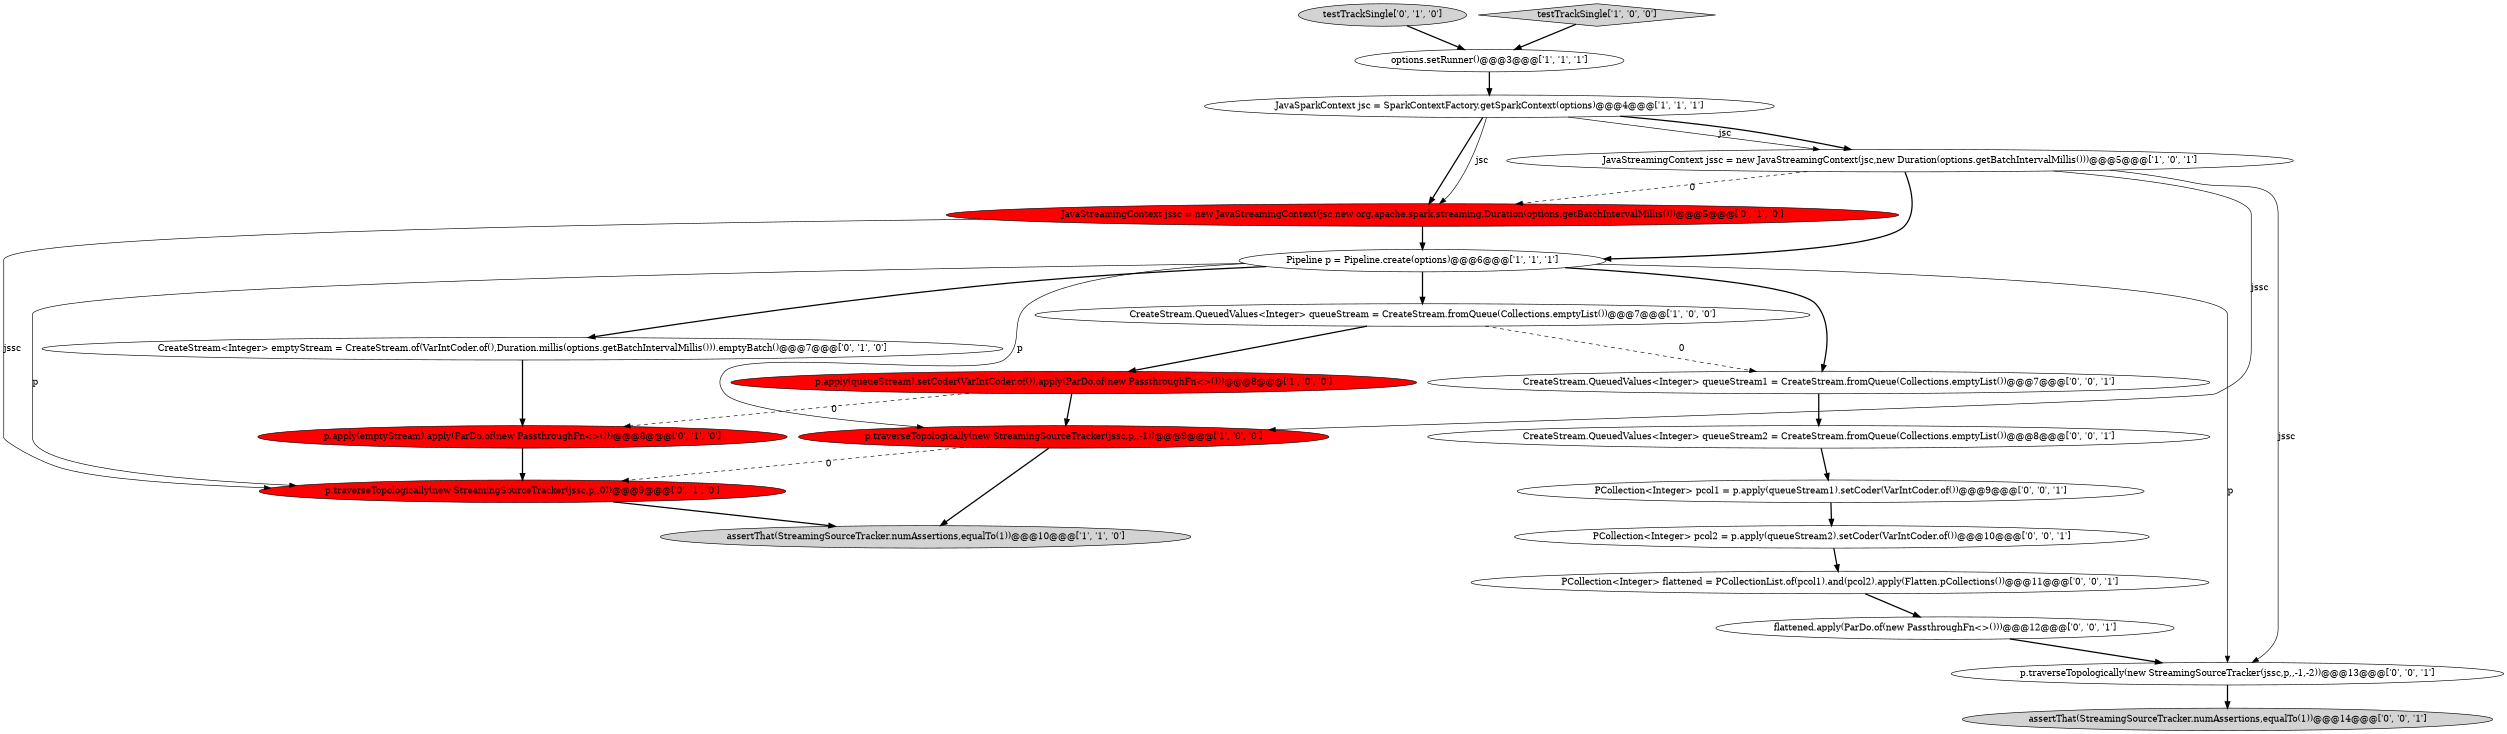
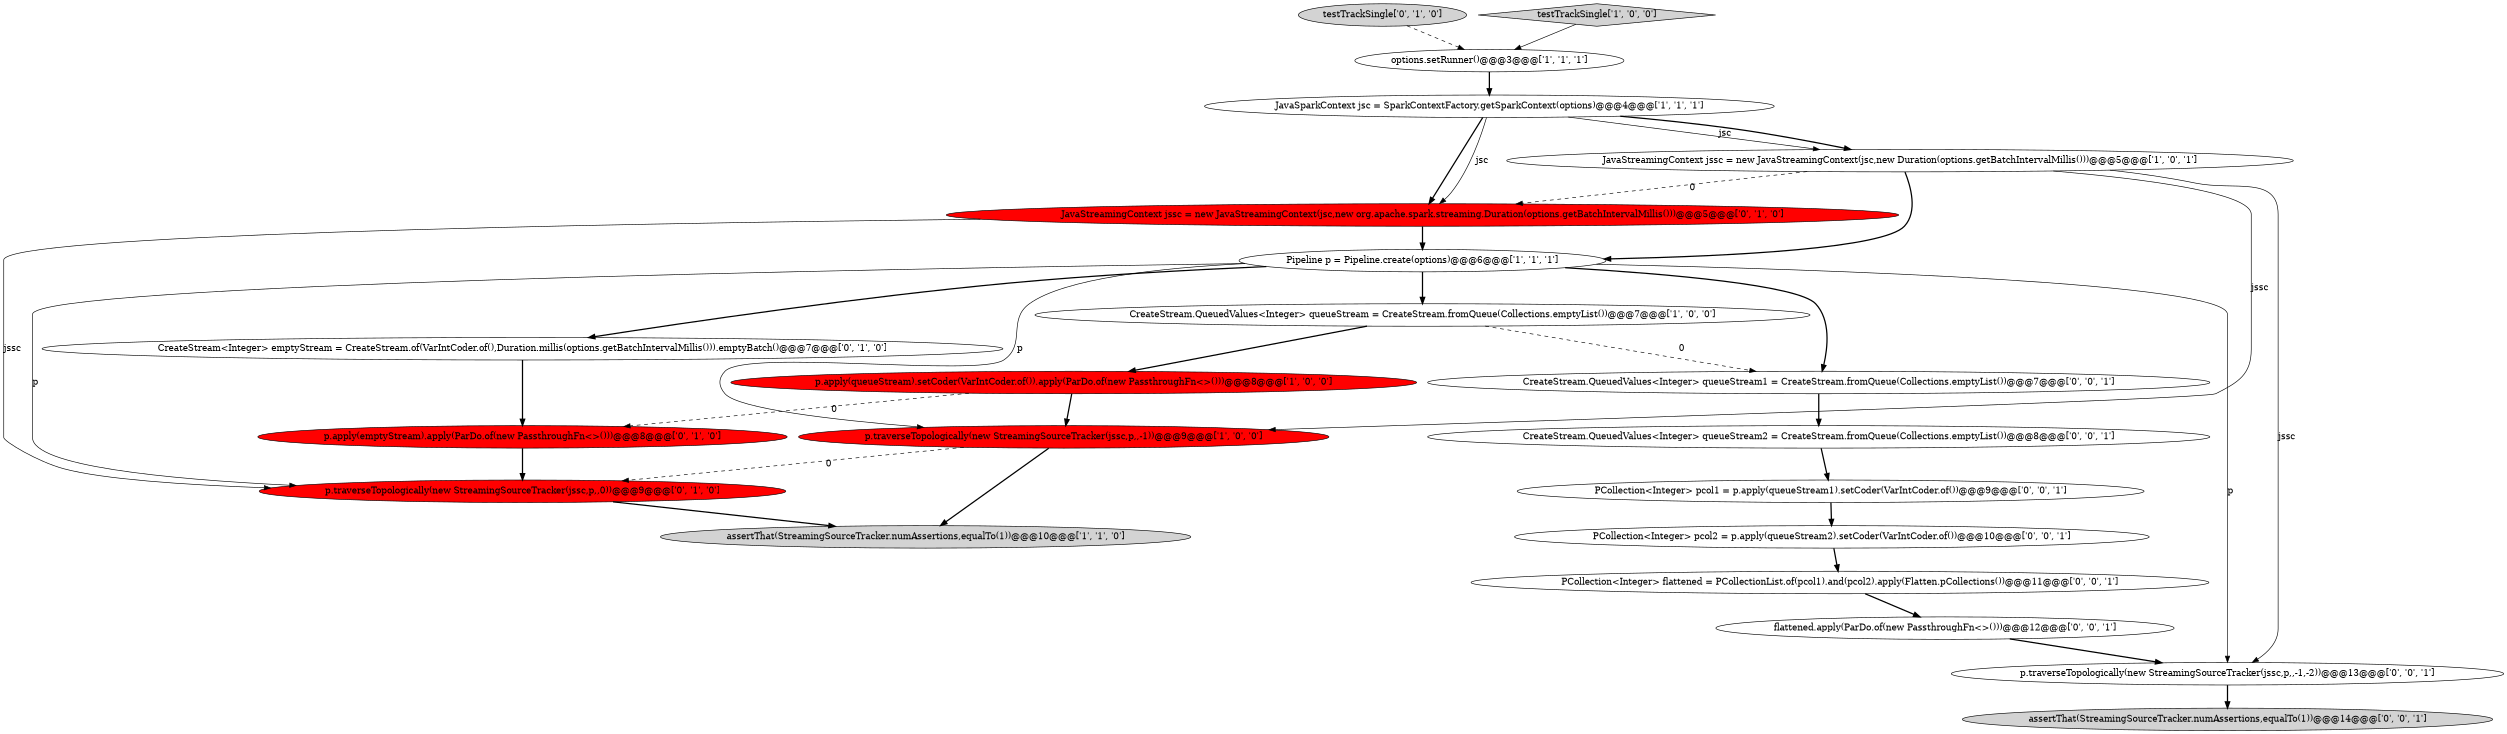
edge "testTrackSingle['0', '1', '0']" -> "options.setRunner()@@@3@@@['1', '1', '1']": style bold -> dashed
edge "testTrackSingle['1', '0', '0']" -> "options.setRunner()@@@3@@@['1', '1', '1']": style bold -> solid
